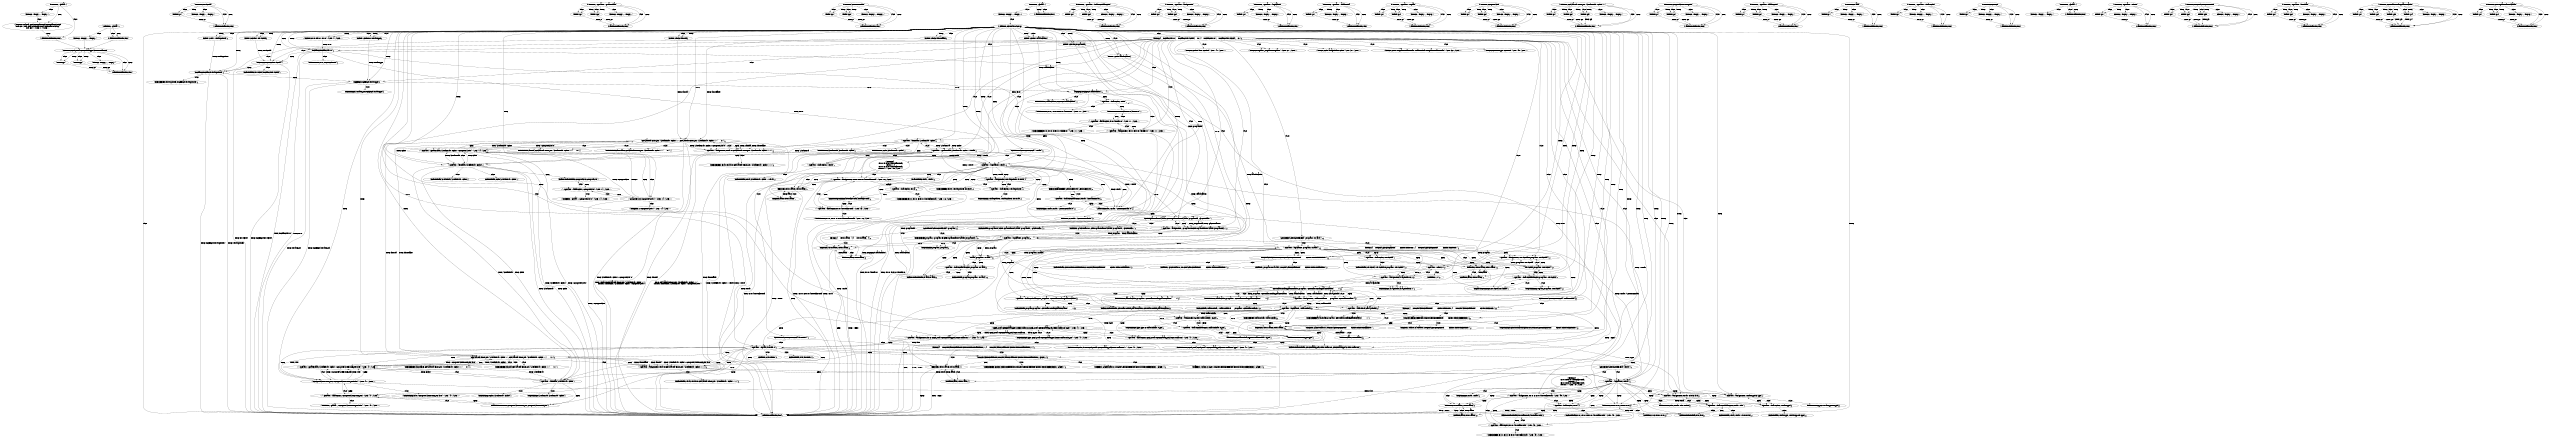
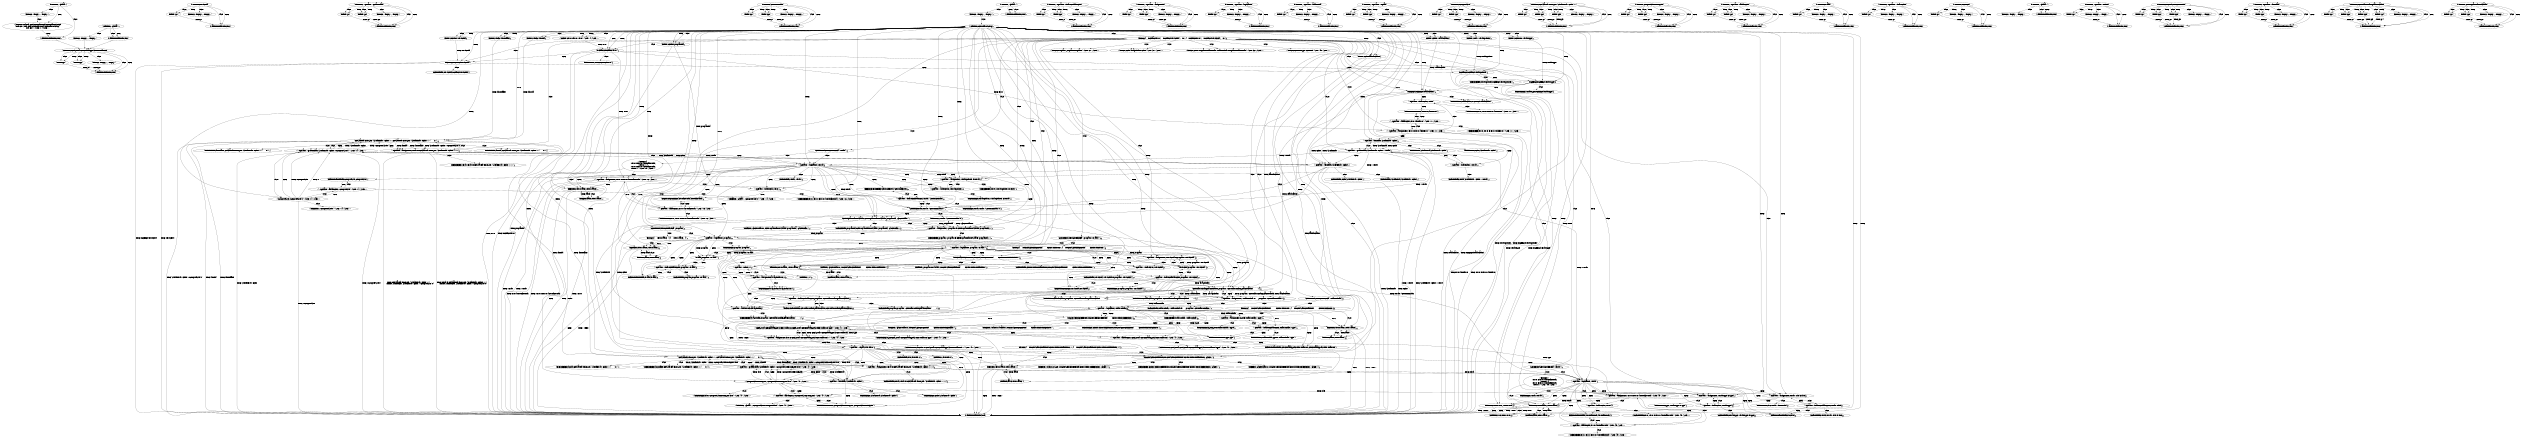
node "<(LOCAL,GLsizei size: GLsizei)<SUB>41</SUB>>": removed
edge "(<operator>.logicalNot,!program->IsValid())" -> "(<operator>.assignment,*service_id = program->service_id())": label "CDG: " -> "GLES: "
edge "(<operator>.assignment,*service_id = program->service_id())" -> "(<operator>.indirection,*service_id)": added, label "AST:"
node "(CONTROL_STRUCTURE,IF,if (size == 0))": removed
